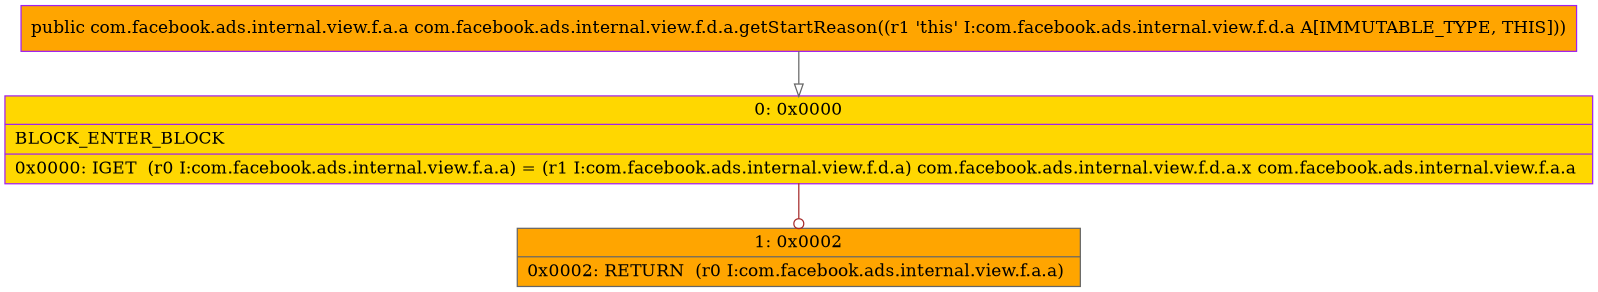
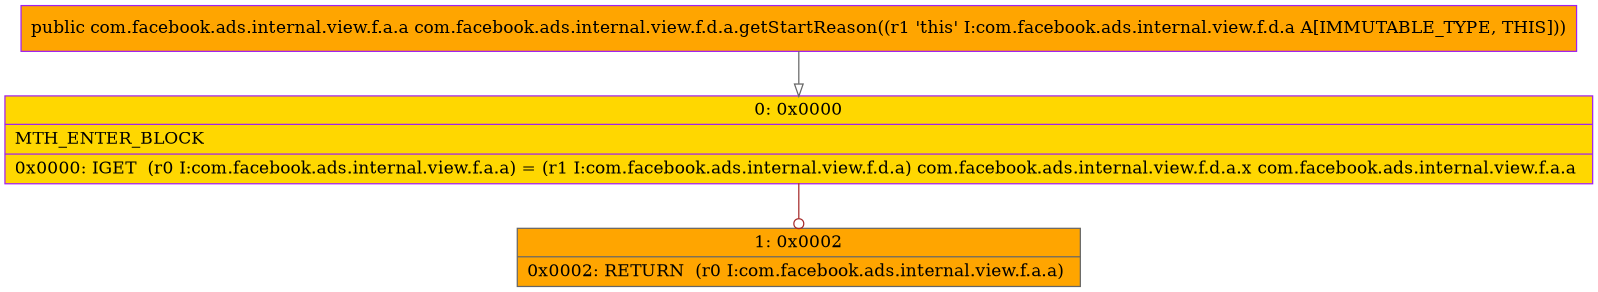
node "0: 0x0000": text "BLOCK_ENTER_BLOCK" -> "MTH_ENTER_BLOCK"
